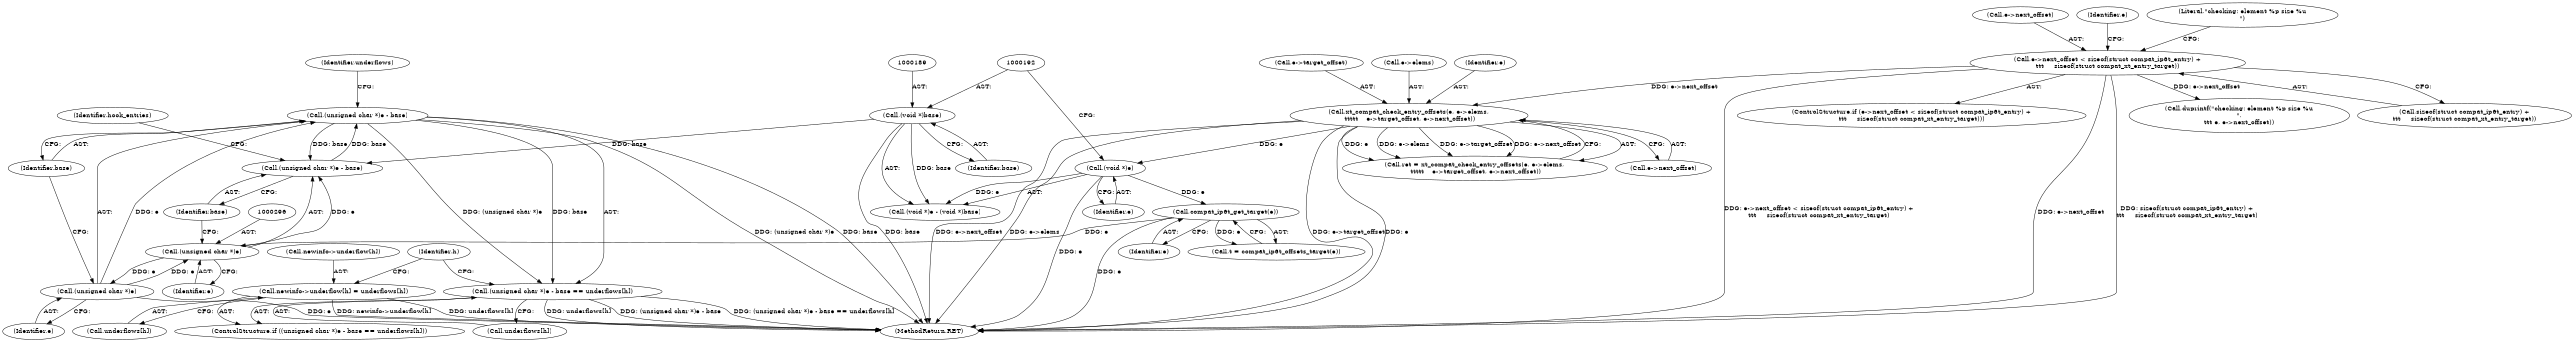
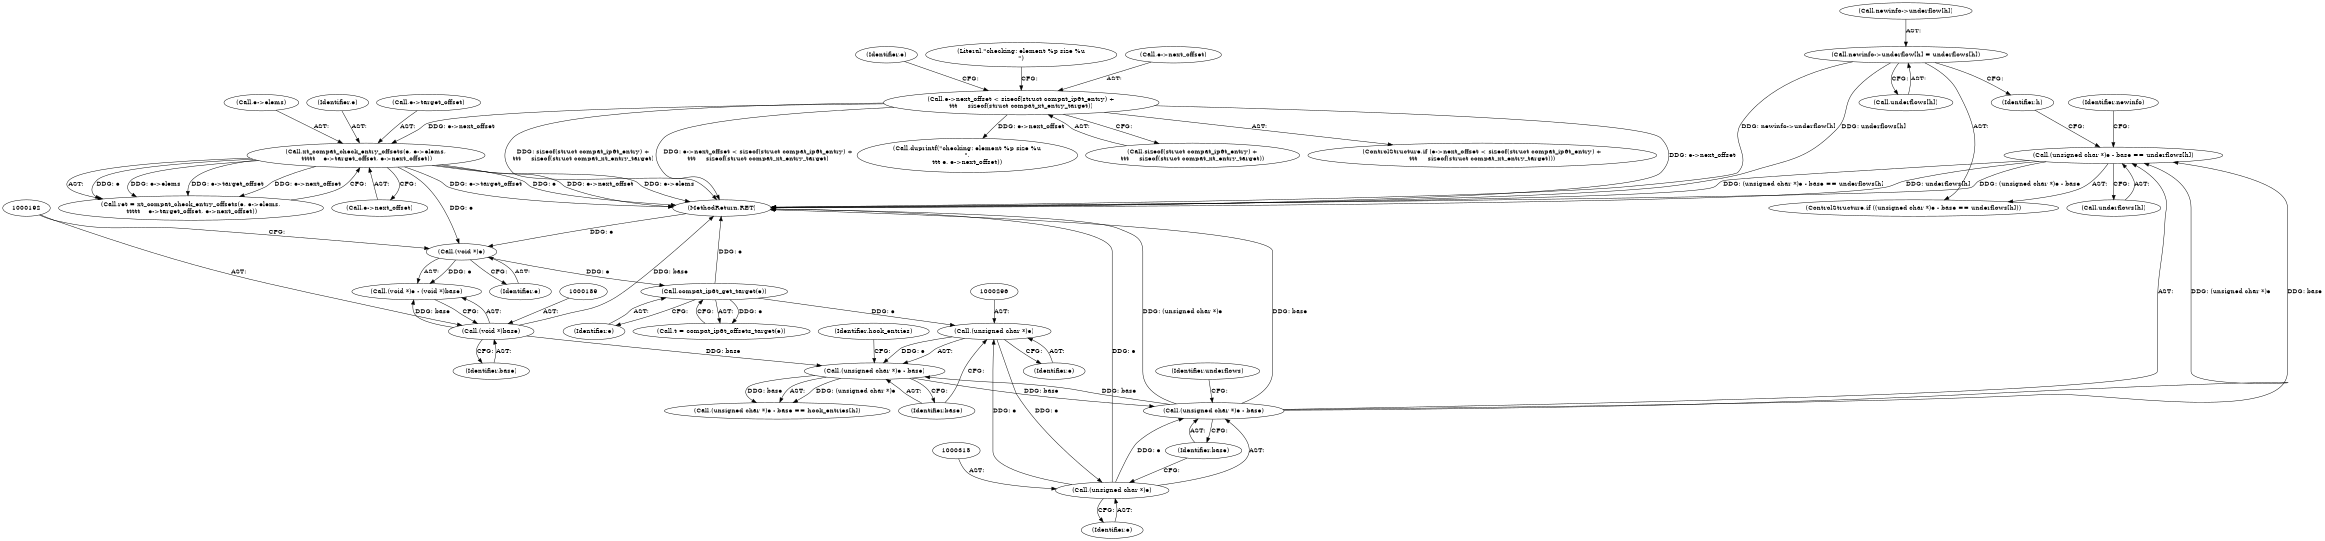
node "(Identifier,newinfo)": added
edge "(Call,(void *)e)" -> "(MethodReturn,RET)": reversed
edge "(Identifier,h)" -> "(Call,newinfo->underflow[h] = underflows[h])": reversed
edge "(Call,(void *)e - (void *)base)" -> "(Call,(void *)base)": added, label "CFG:"
node "(Call,(unsigned char *)e - base == hook_entries[h])": added
node "1000315": added
